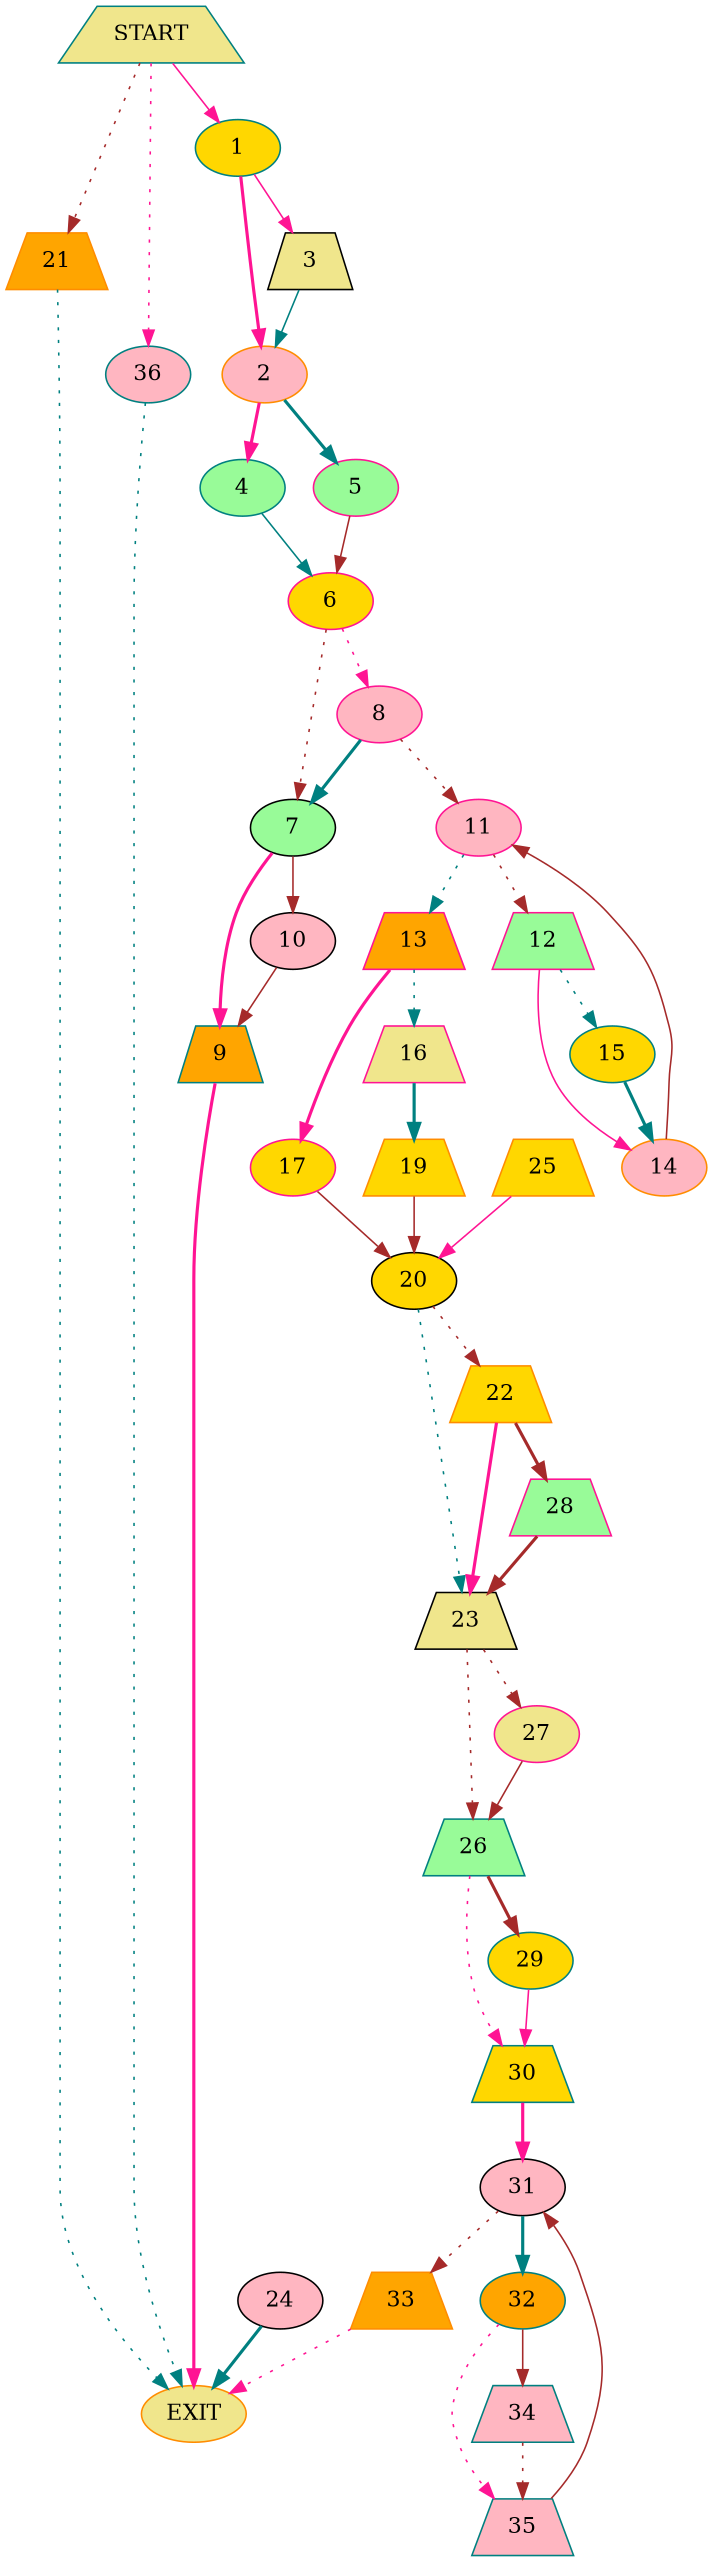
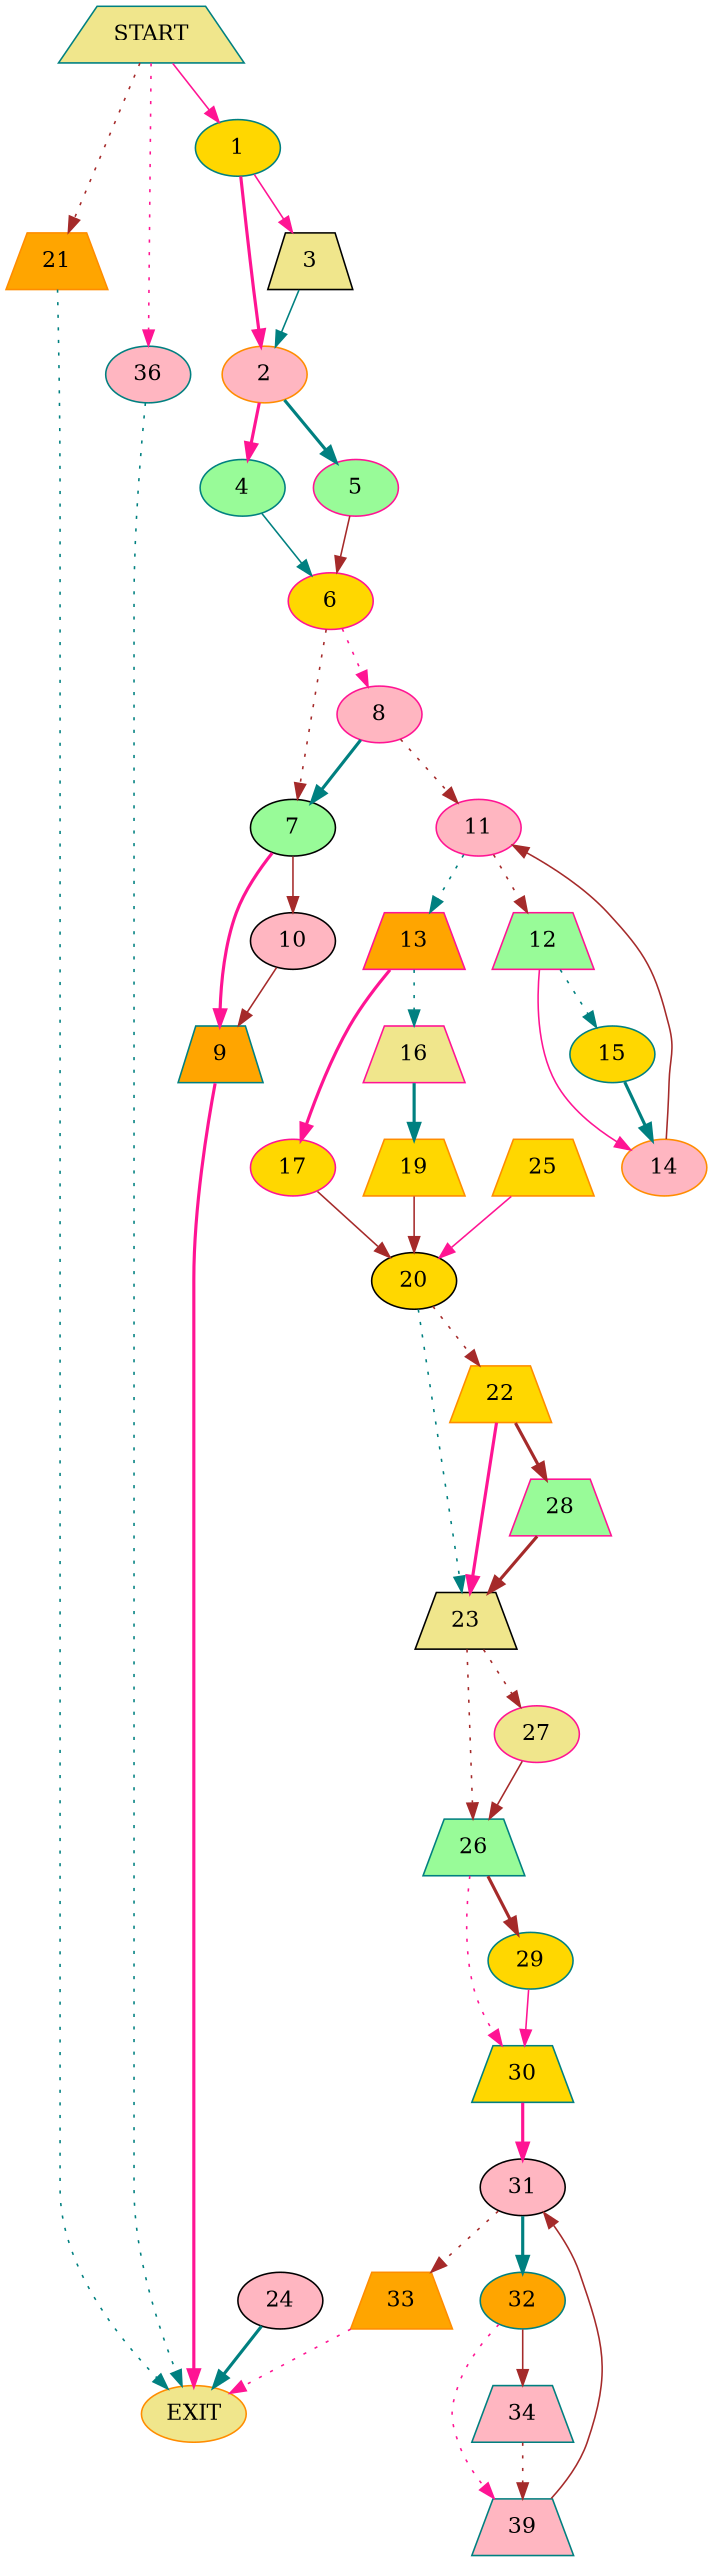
node "35": label "35" -> "39"
